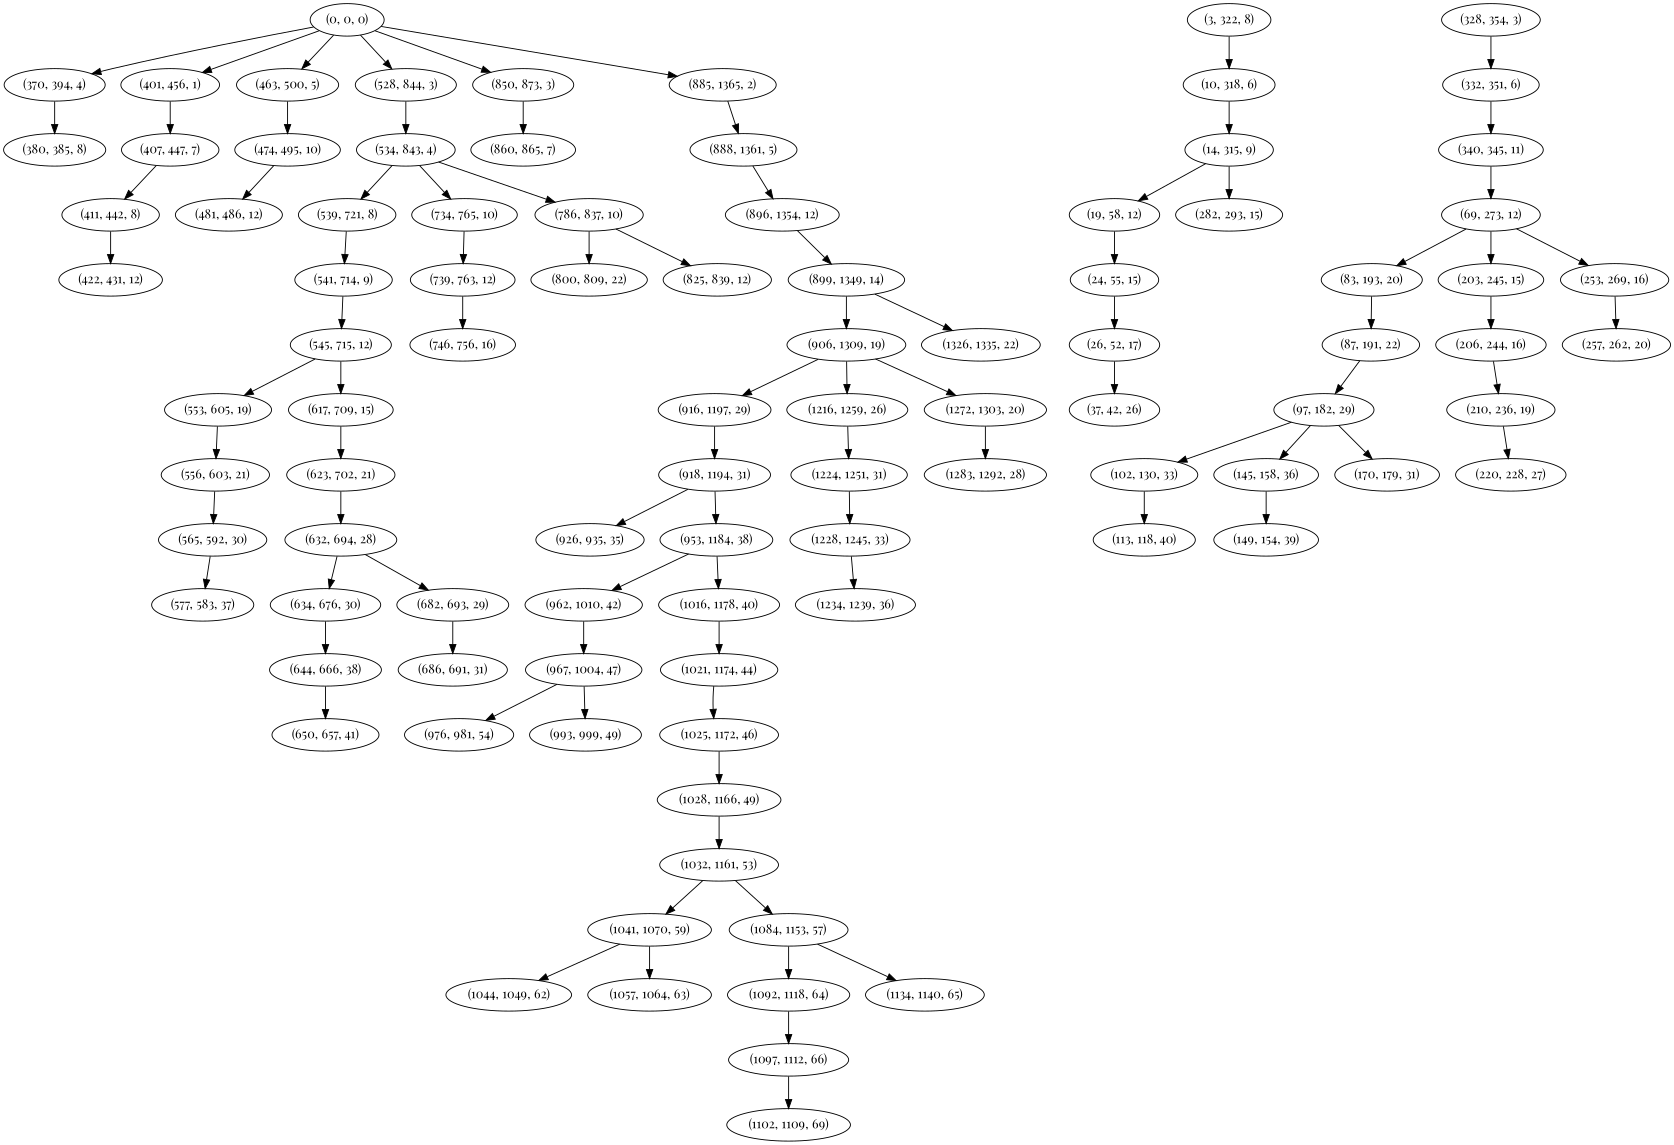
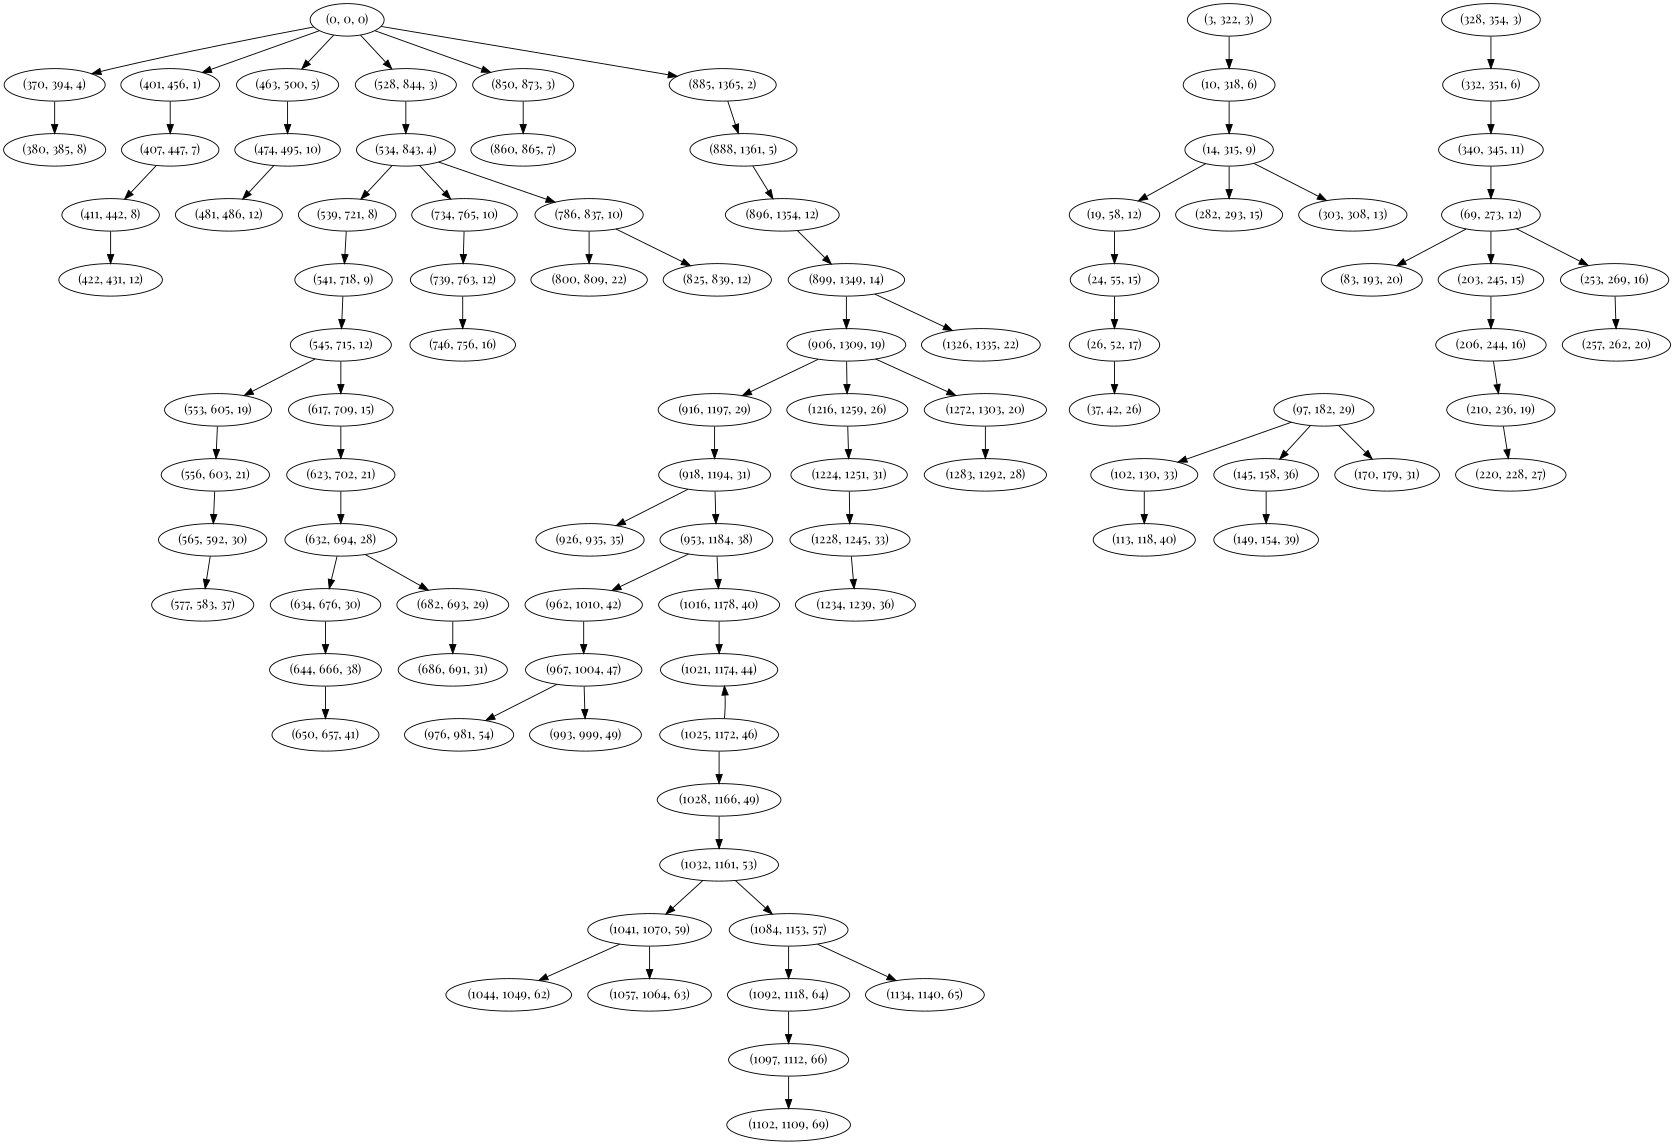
node "(3, 322, 8)": label "(3, 322, 8)" -> "(3, 322, 3)"
node "(303, 308, 13)": added
node "(541, 714, 9)": label "(541, 714, 9)" -> "(541, 718, 9)"
node "(87, 191, 22)": removed
edge "(1021, 1174, 44)" -> "(1025, 1172, 46)": reversed
